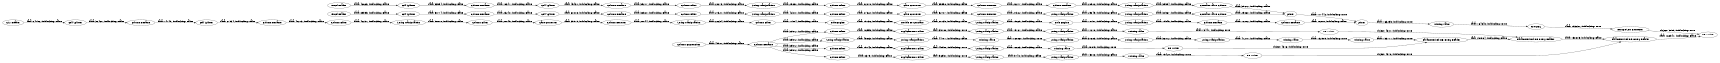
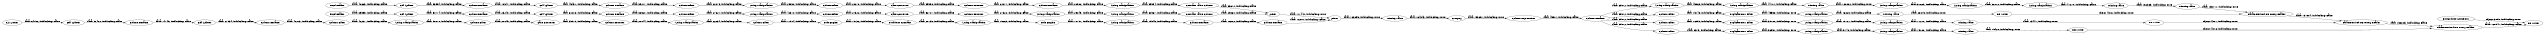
node "CSV Reader": label "CSV Reader" -> "CSV Joiner"
edge "GroupBy" -> "PostgreSQL Connector": now "GroupBy" -> "Column Expressions"
